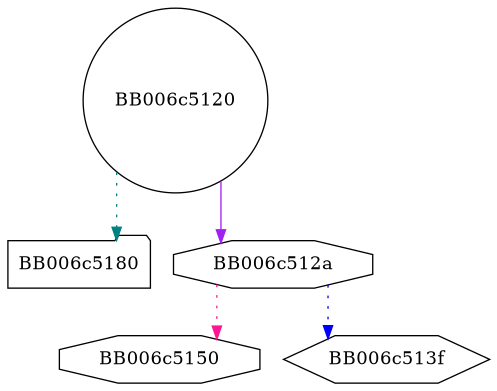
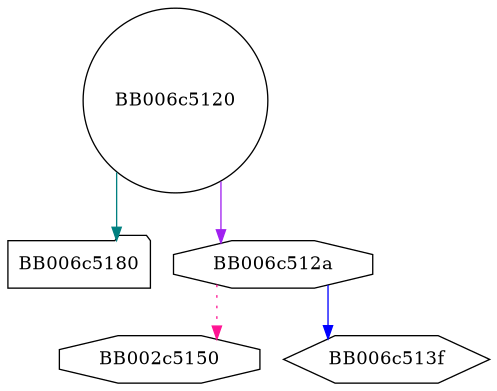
edge "BB006c5120" -> "BB006c5180": style dotted -> solid
edge "BB006c512a" -> "BB006c513f": style dotted -> solid
node "BB006c5150": label "BB006c5150" -> "BB002c5150"
